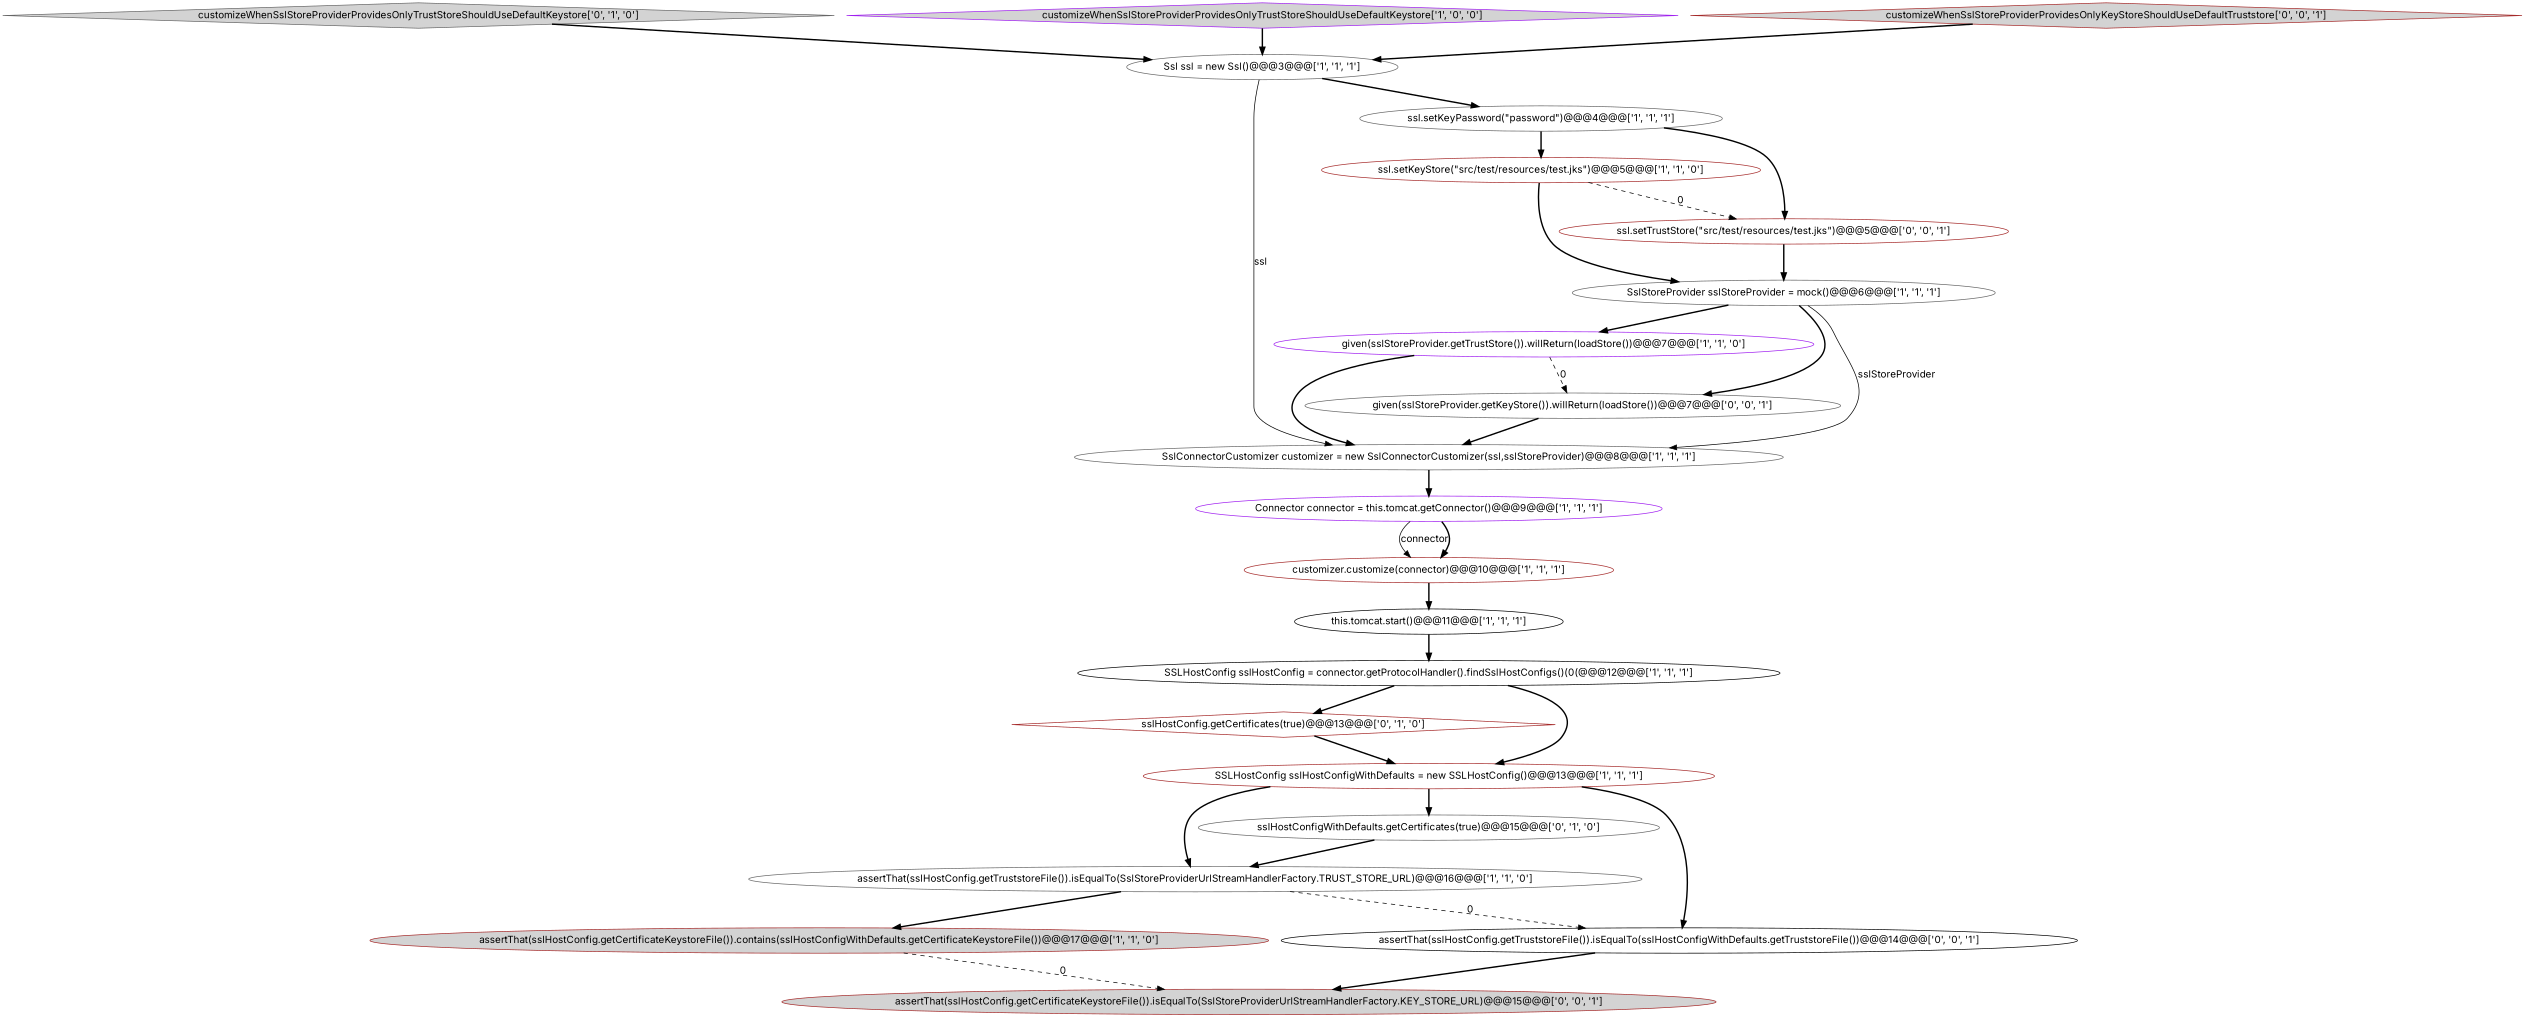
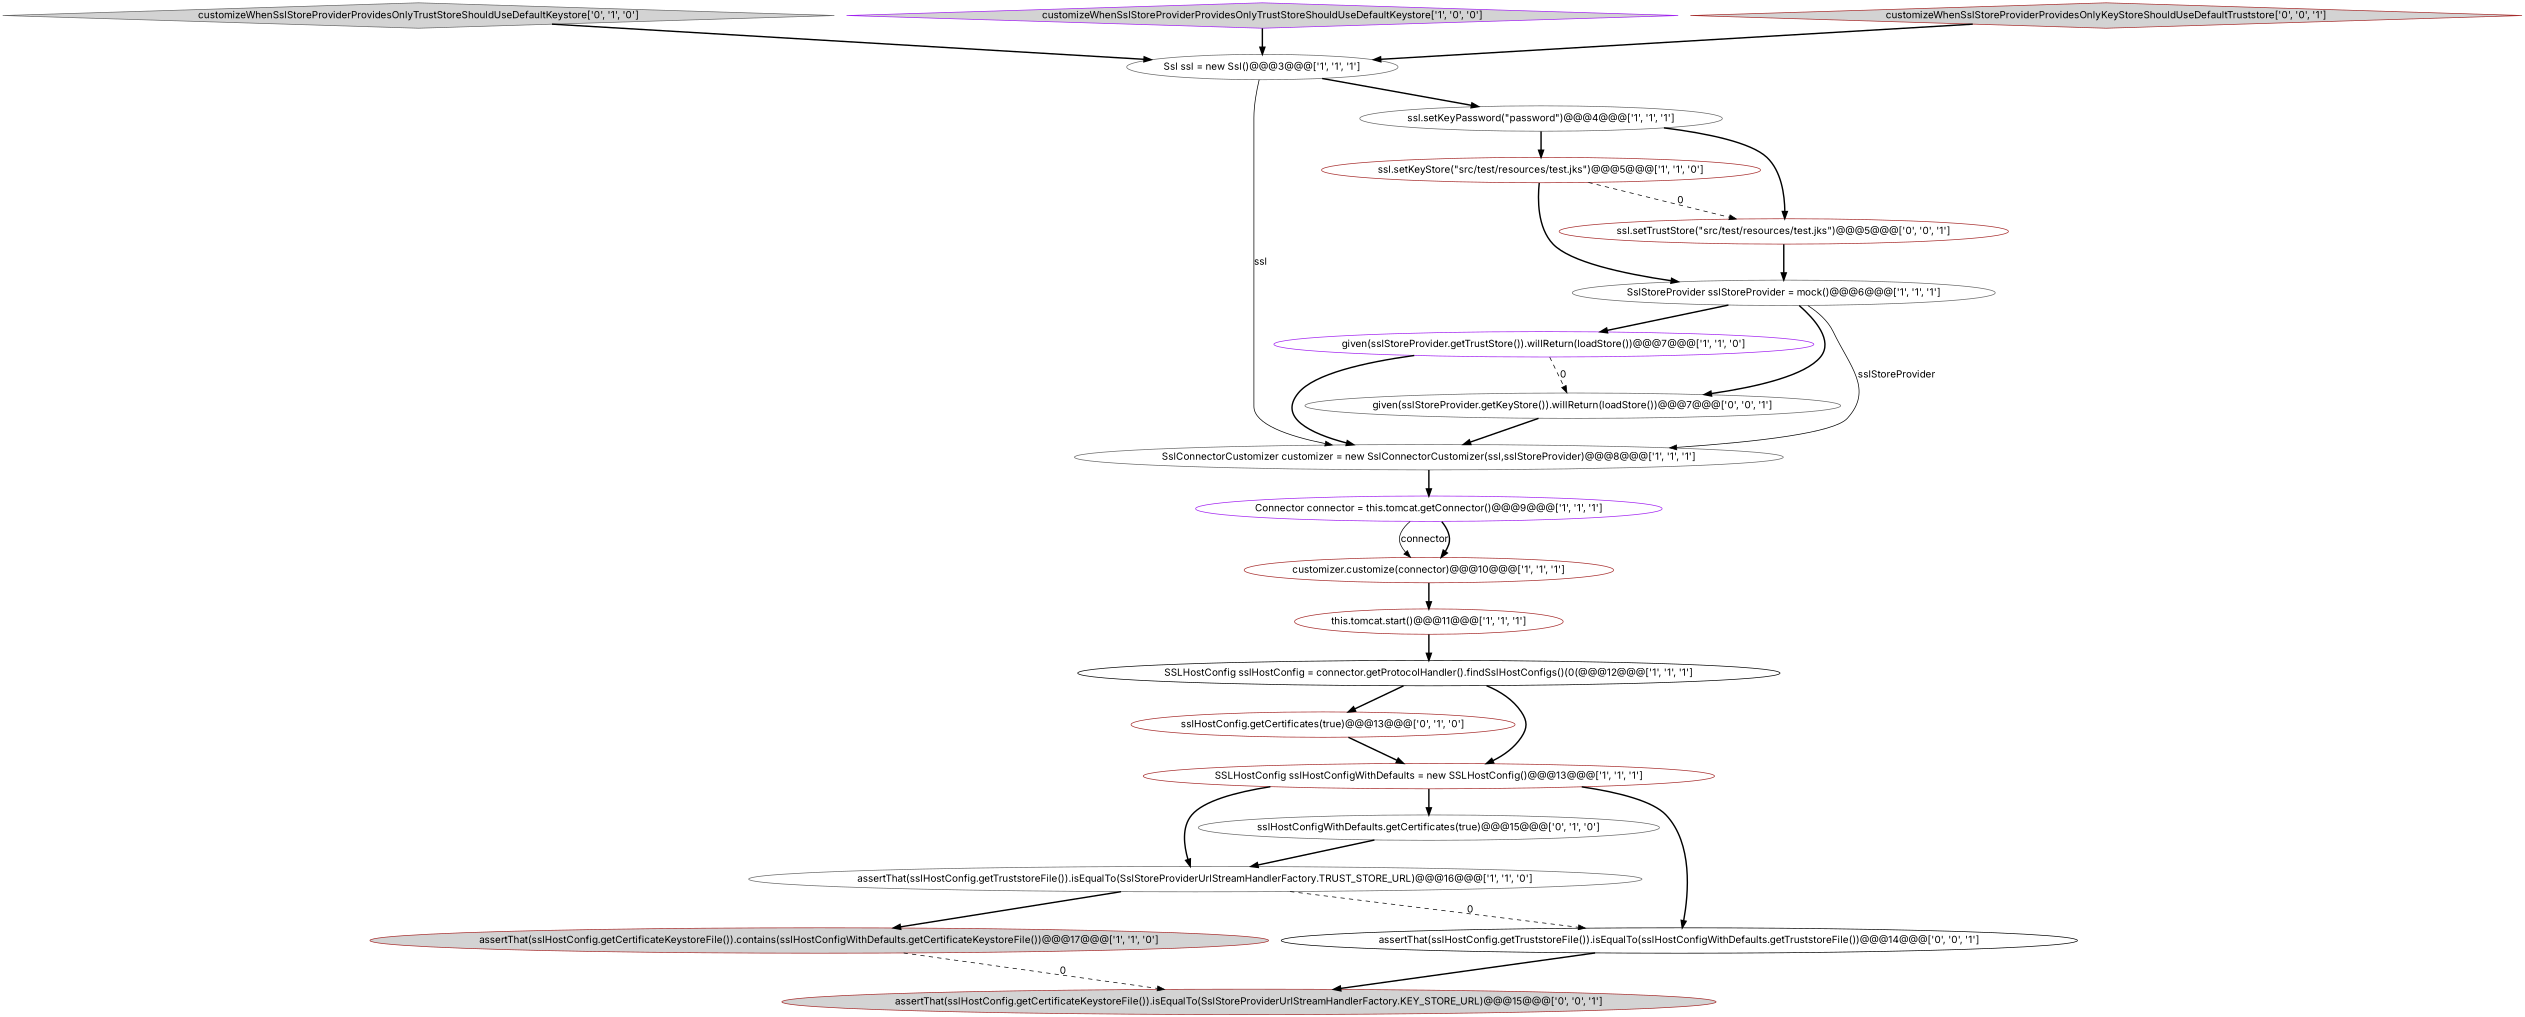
node "this.tomcat.start()@@@11@@@['1', '1', '1']": color black -> brown
node "sslHostConfig.getCertificates(true)@@@13@@@['0', '1', '0']": shape diamond -> ellipse
